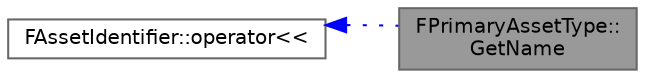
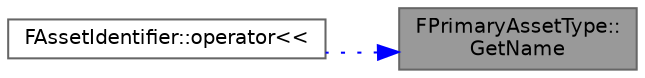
edge "FPrimaryAssetType:: GetName" -> "FAssetIdentifier::operator<<": reversed
